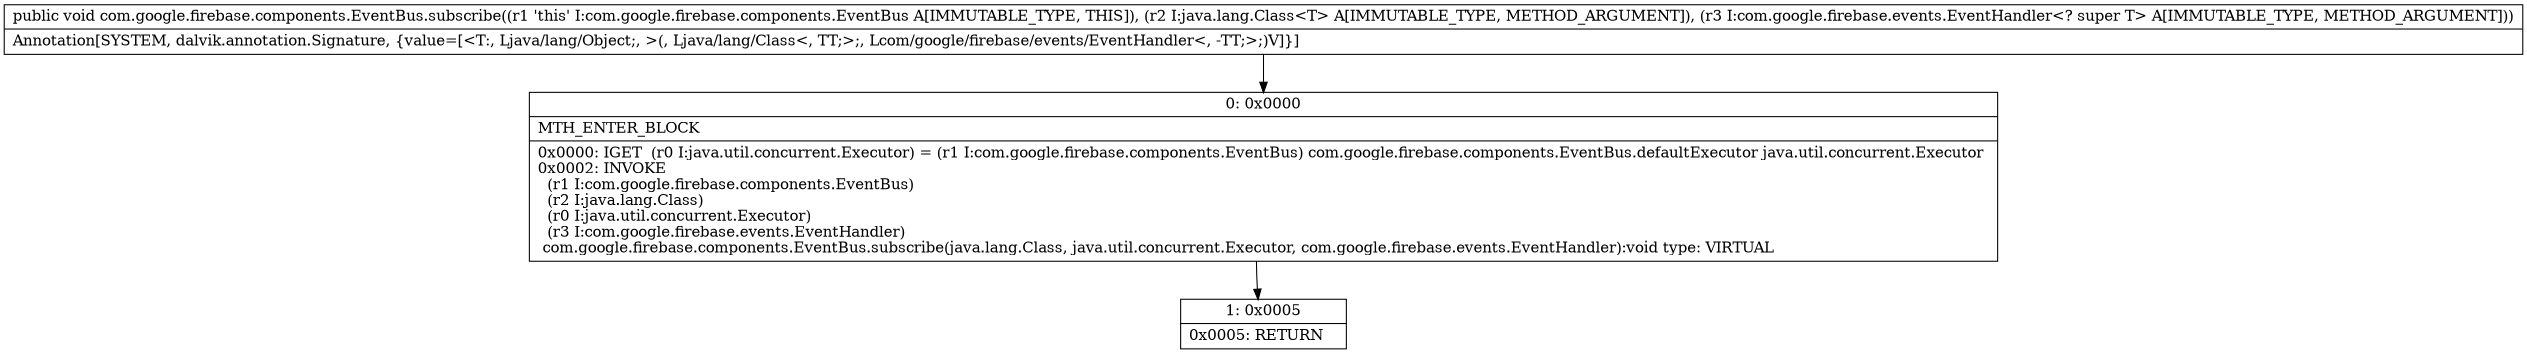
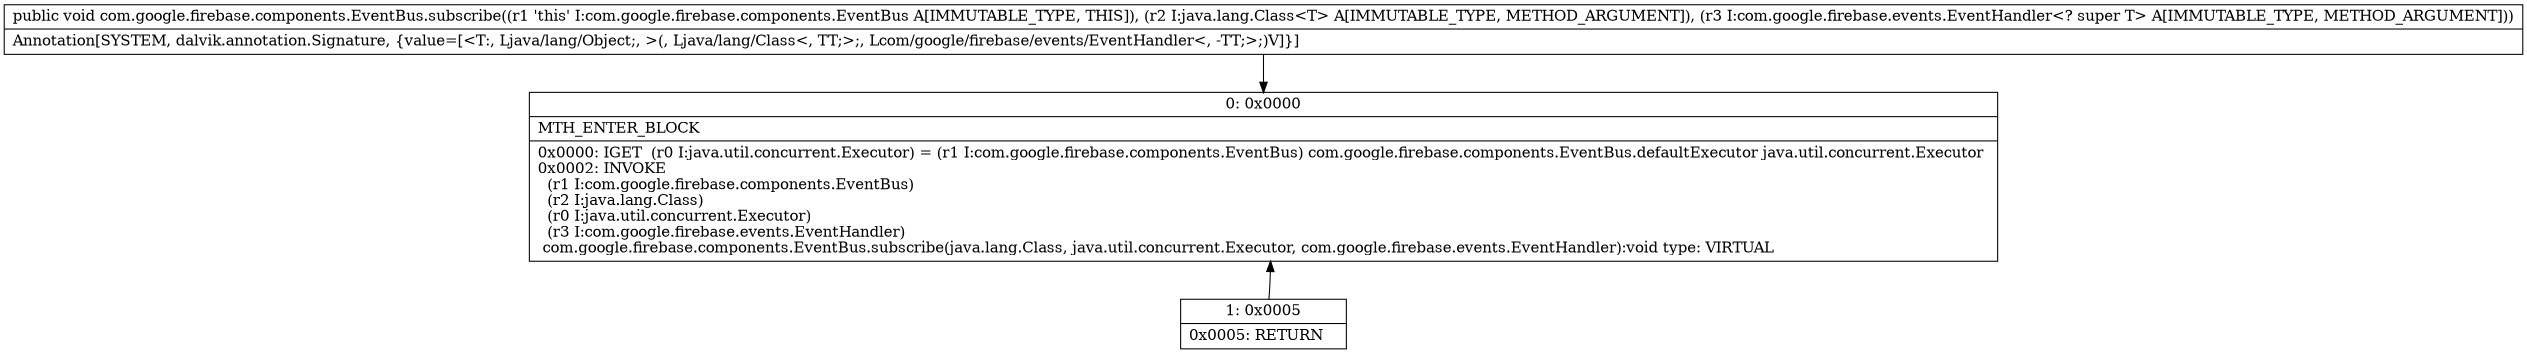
edge "0: 0x0000" -> "1: 0x0005": reversed
